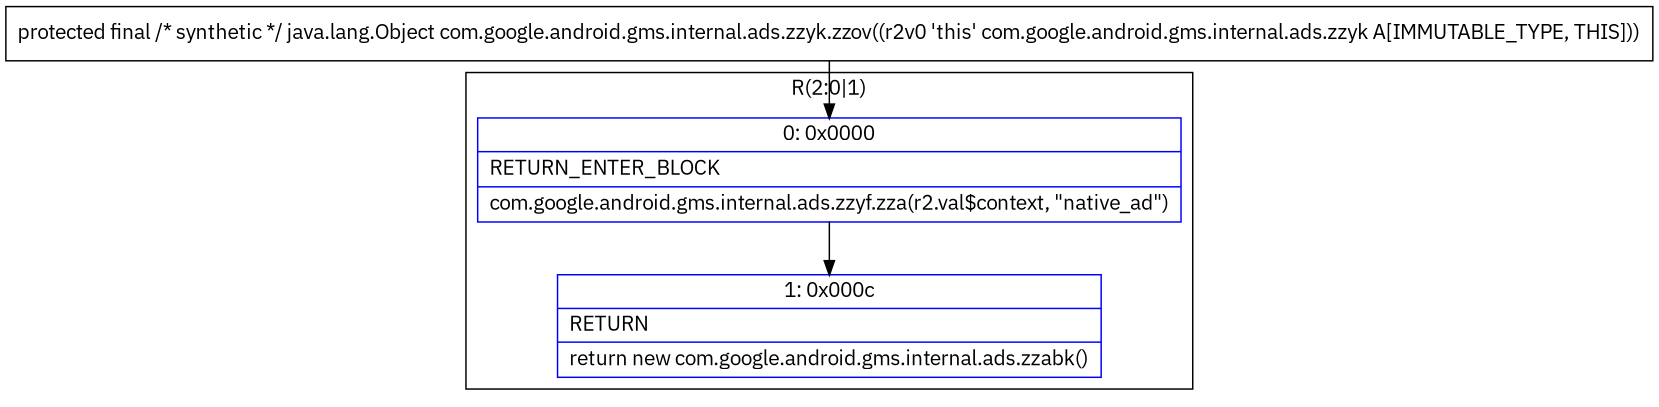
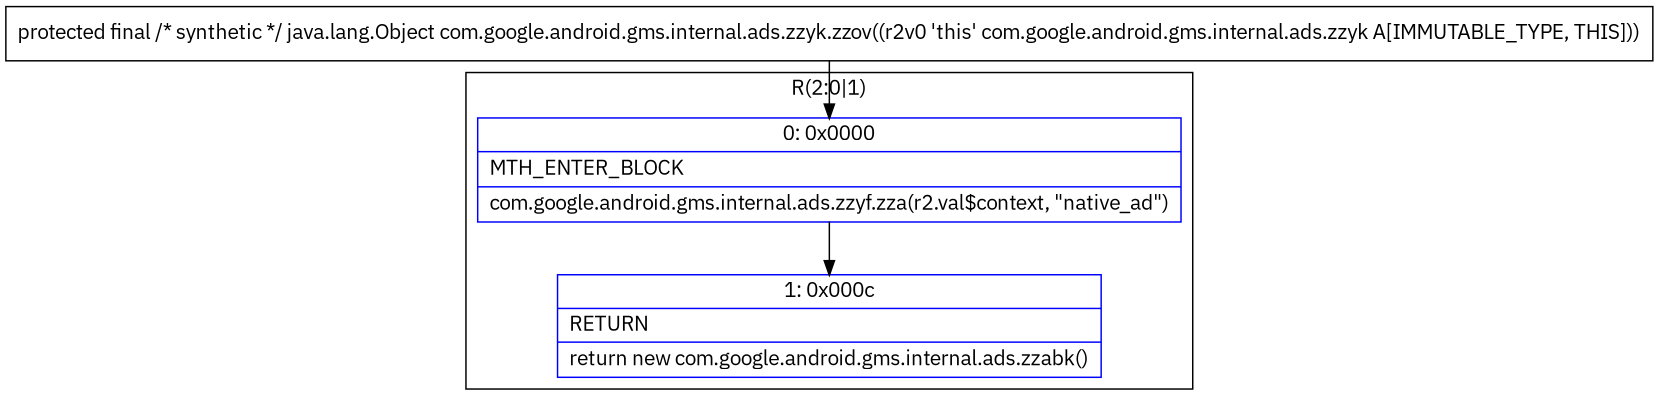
node "0: 0x0000": text "RETURN_ENTER_BLOCK" -> "MTH_ENTER_BLOCK"
